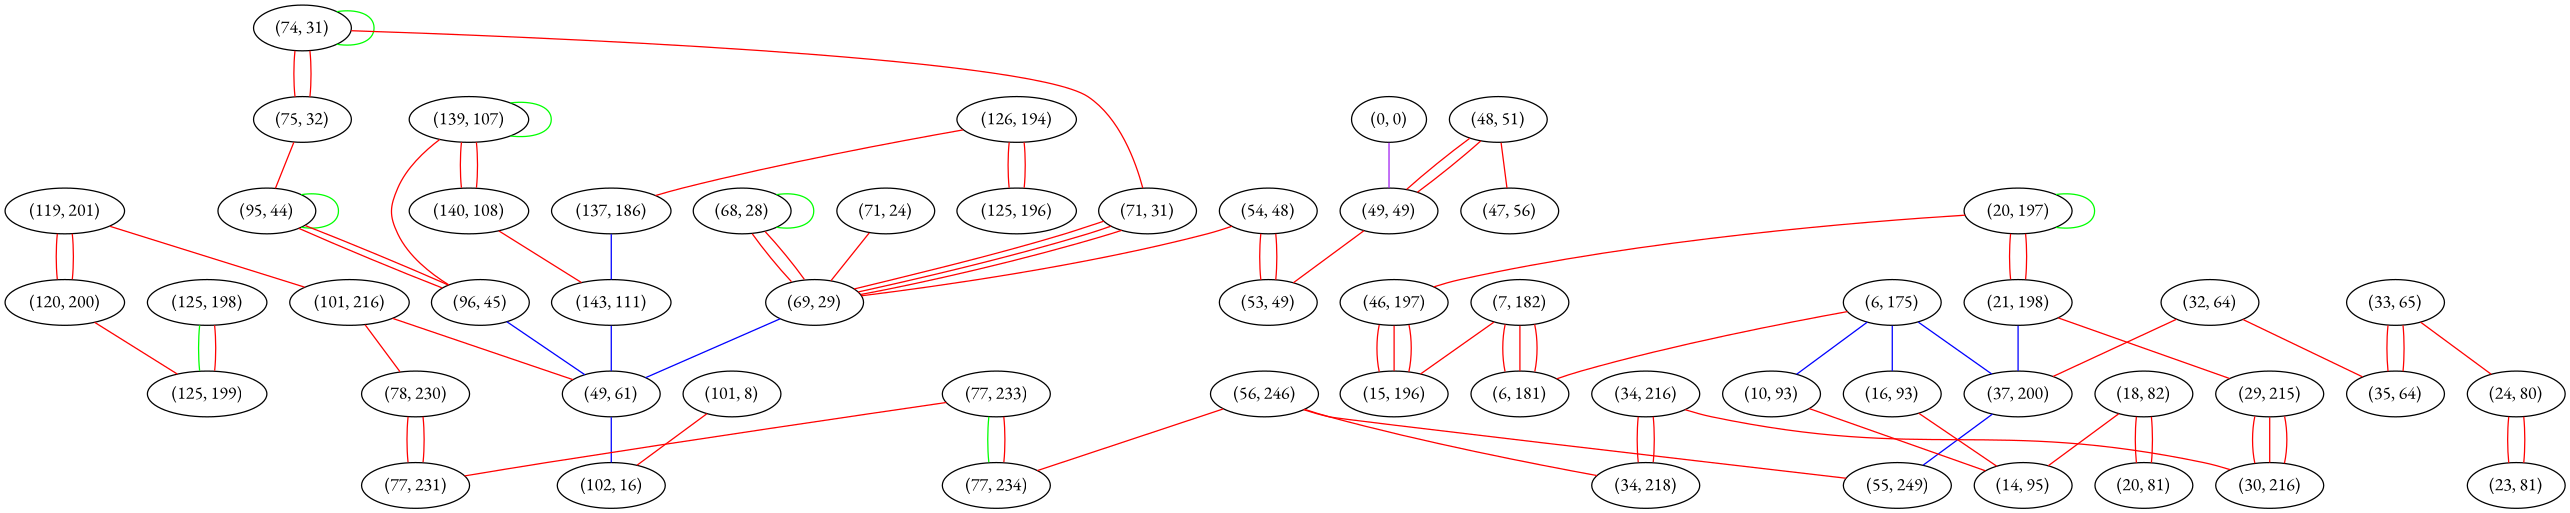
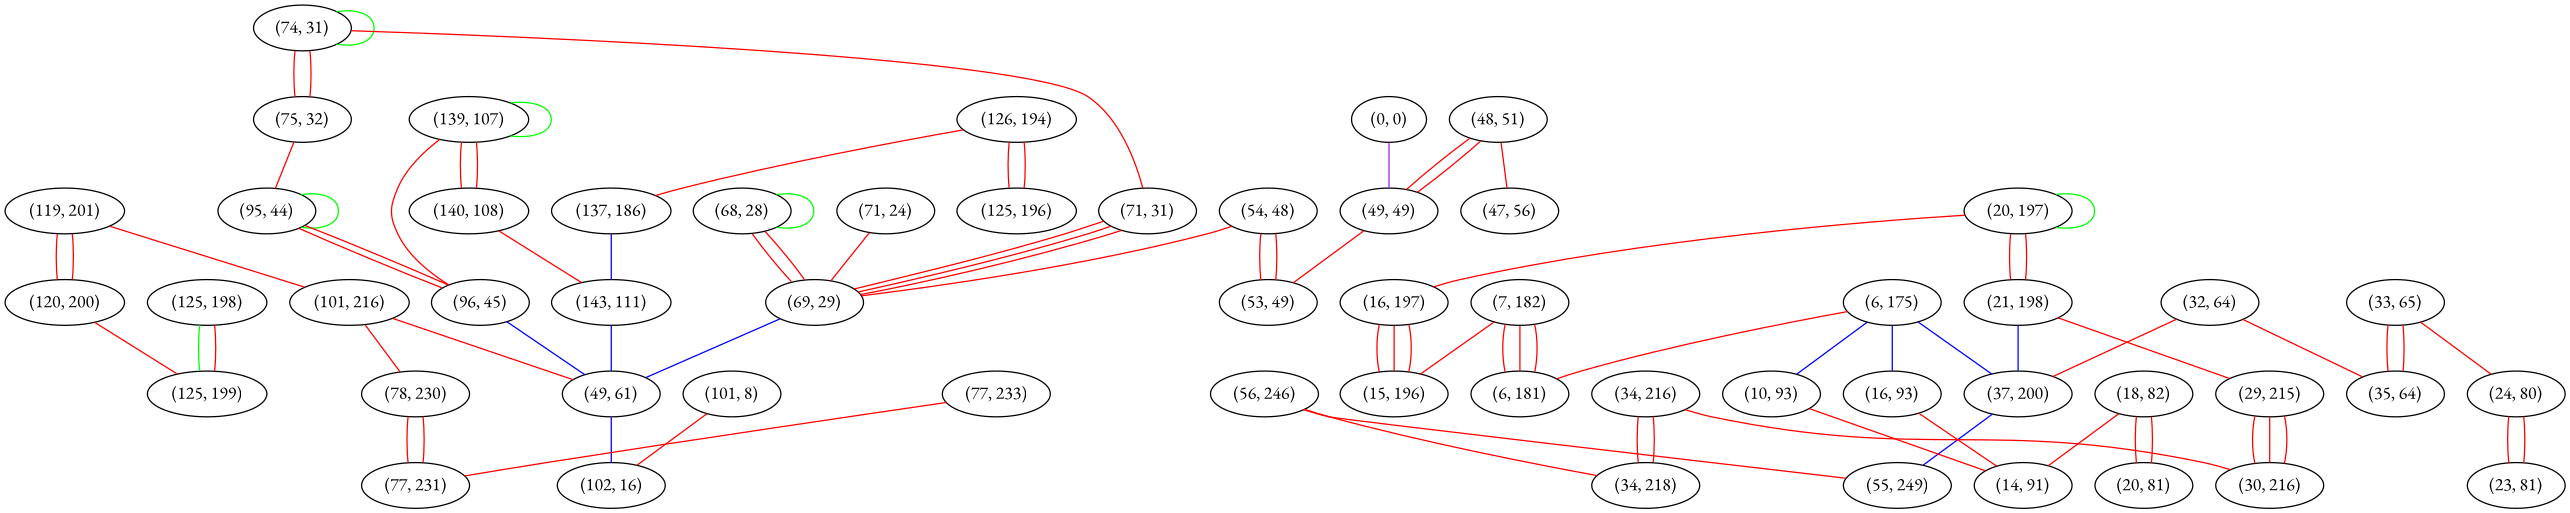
node "(46, 197)": label "(46, 197)" -> "(16, 197)"
node "(77, 234)": removed
node "(14, 95)": label "(14, 95)" -> "(14, 91)"
